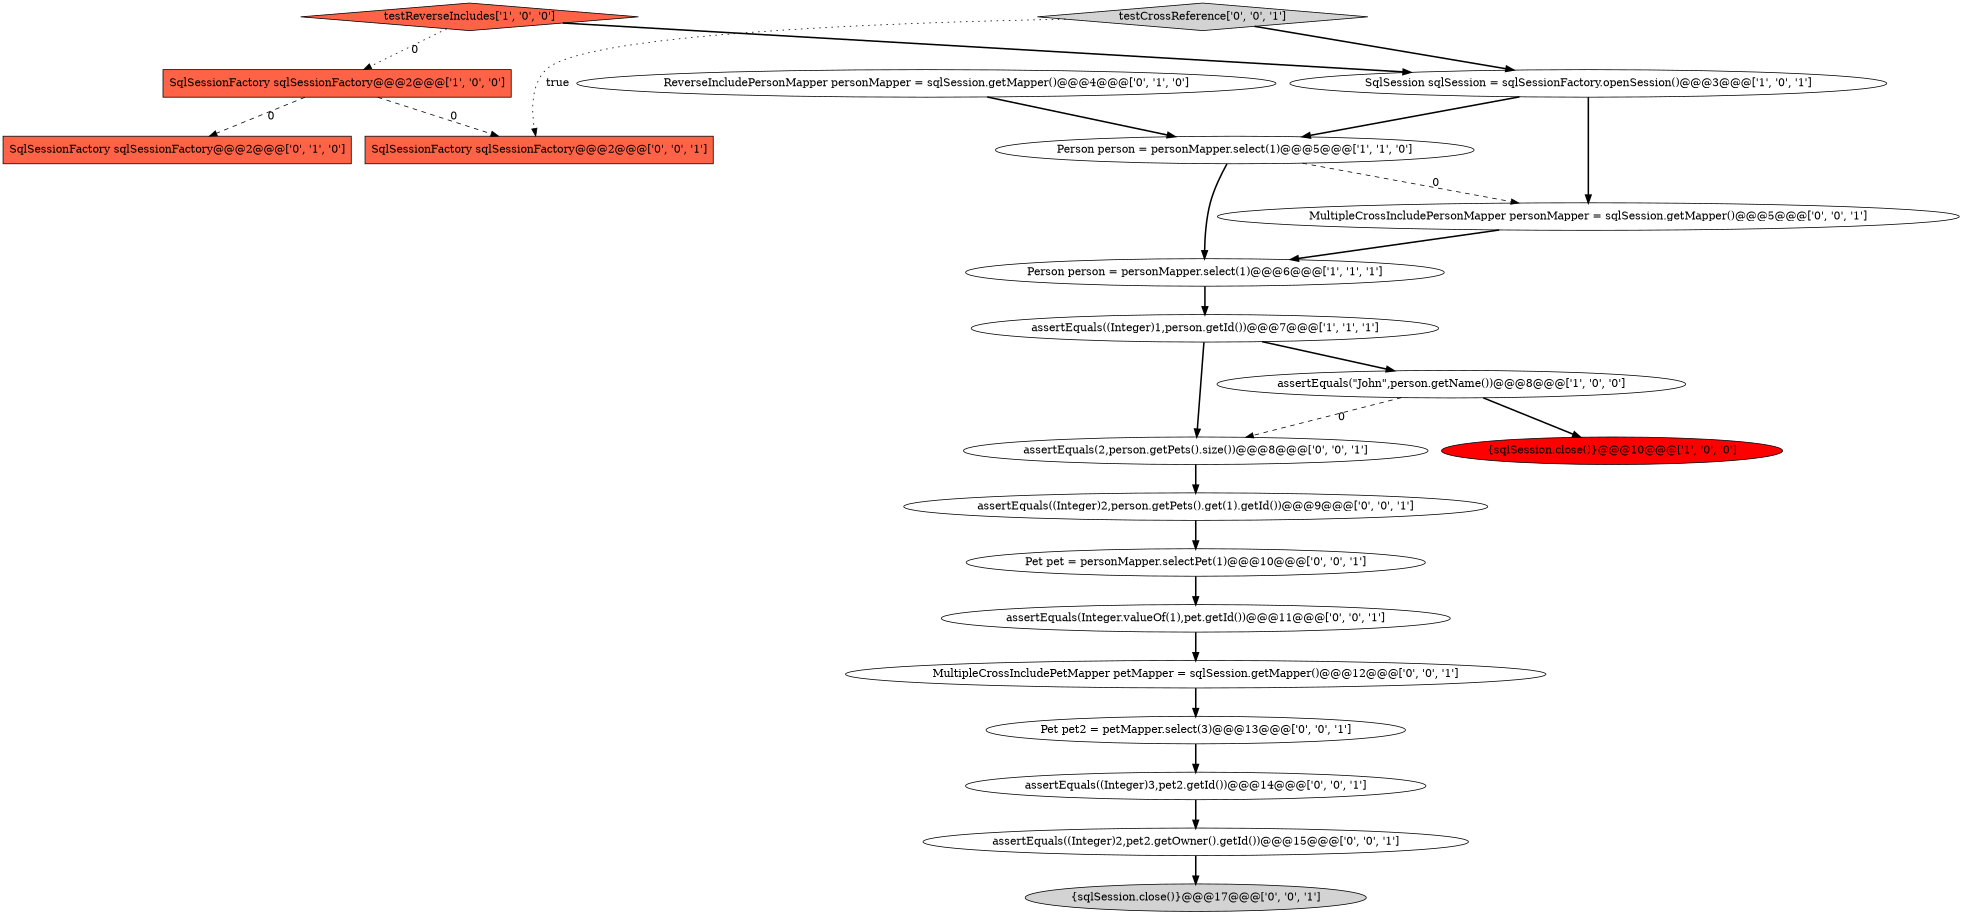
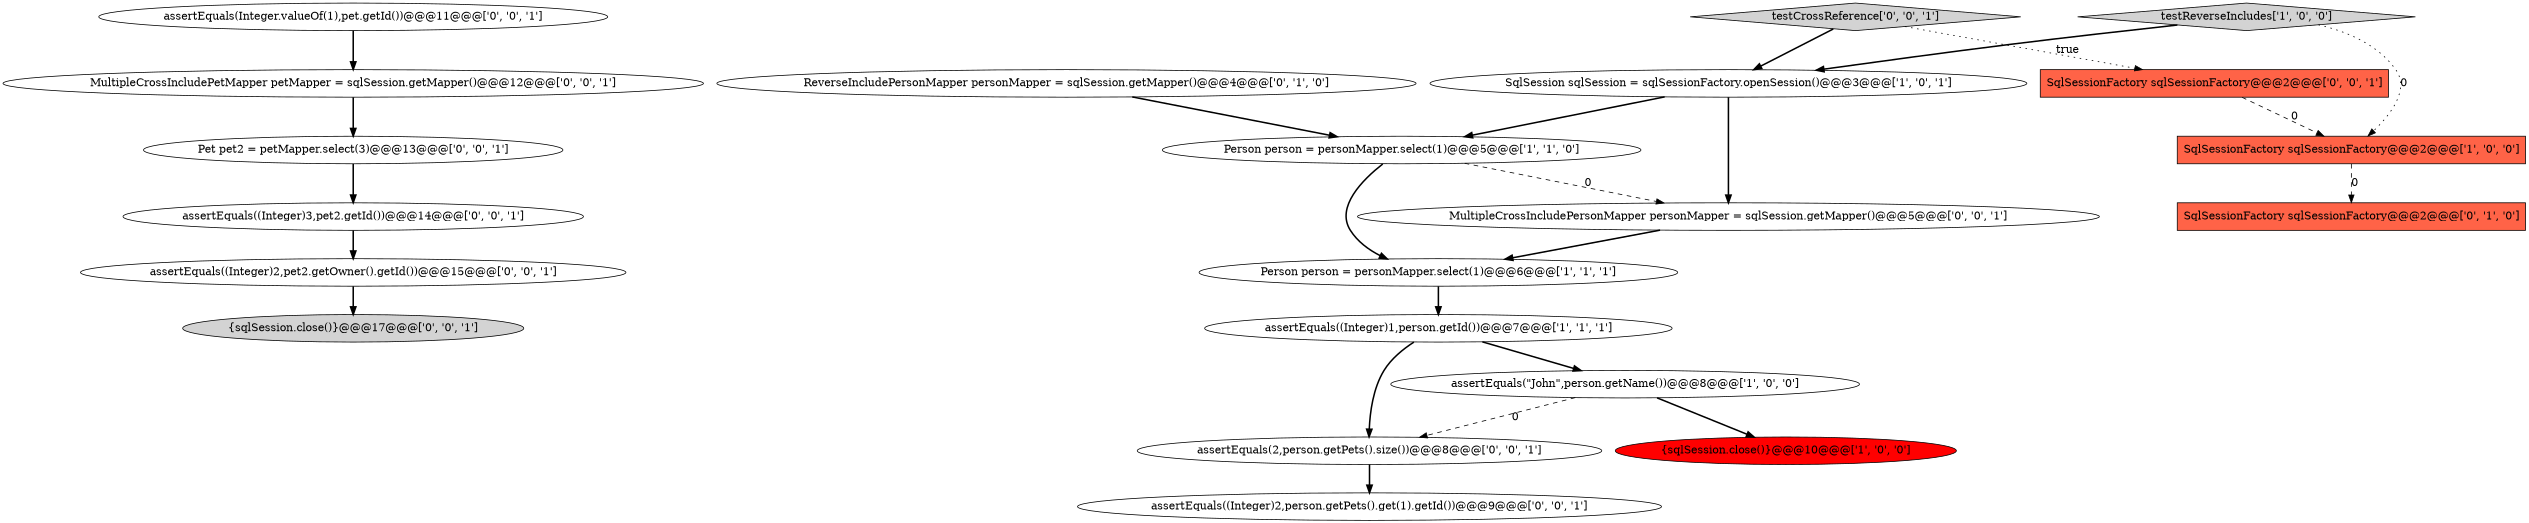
node "testReverseIncludes['1', '0', '0']": fillcolor tomato -> lightgray
edge "SqlSessionFactory sqlSessionFactory@@@2@@@['1', '0', '0']" -> "SqlSessionFactory sqlSessionFactory@@@2@@@['0', '0', '1']": reversed
node "Pet pet = personMapper.selectPet(1)@@@10@@@['0', '0', '1']": removed
